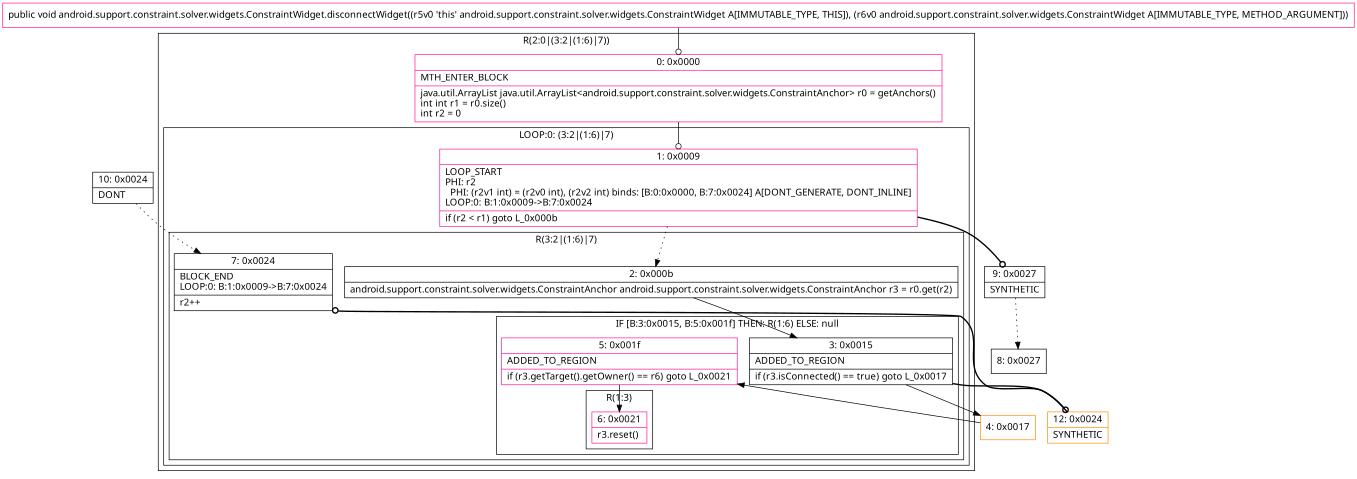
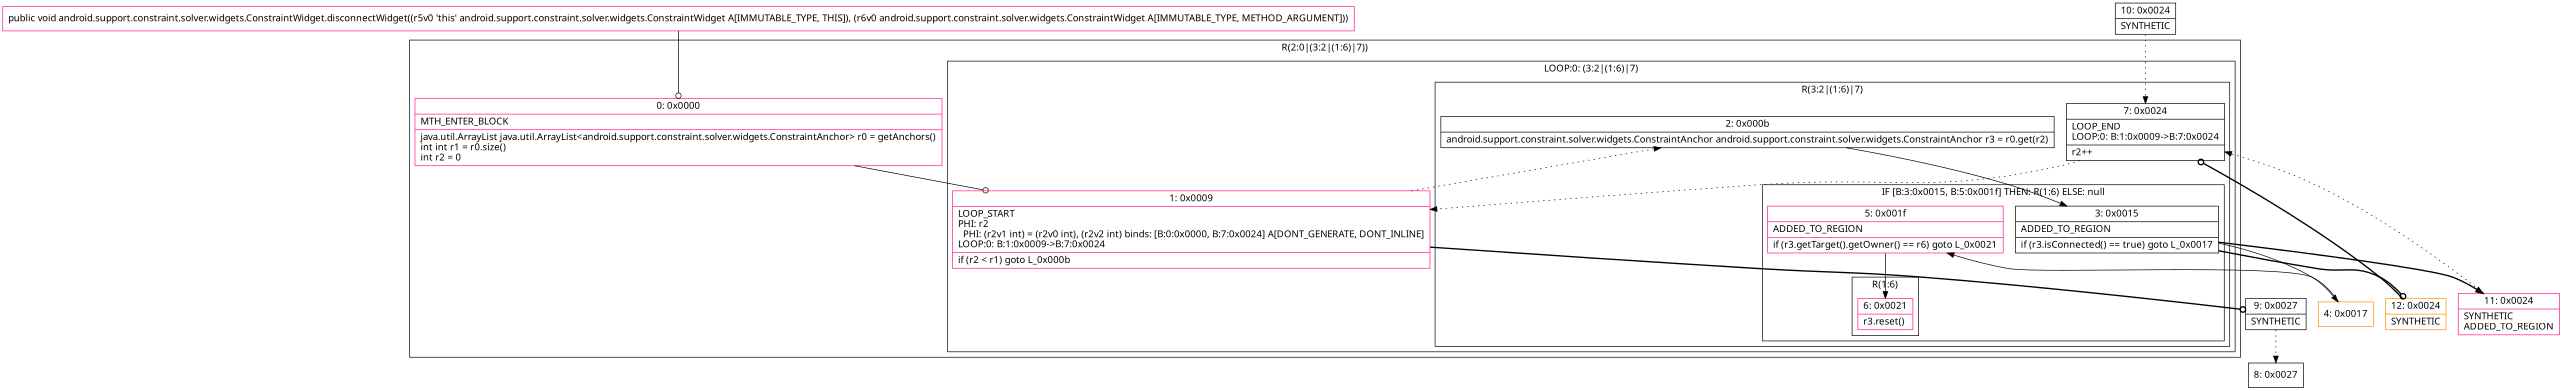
edge "7: 0x0024" -> "1: 0x0009": added
node "10: 0x0024": text "DONT" -> "SYNTHETIC"
node "7: 0x0024": text "BLOCK_END" -> "LOOP_END"
node "11: 0x0024": added
cluster "R(1:3)": label "R(1:3)" -> "R(1:6)"
